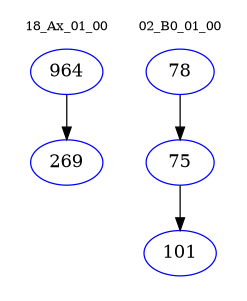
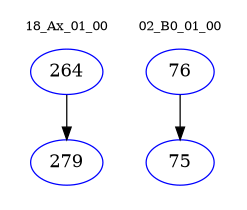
node "964": label "964" -> "264"
node "78": label "78" -> "76"
node "269": label "269" -> "279"
node "101": removed
